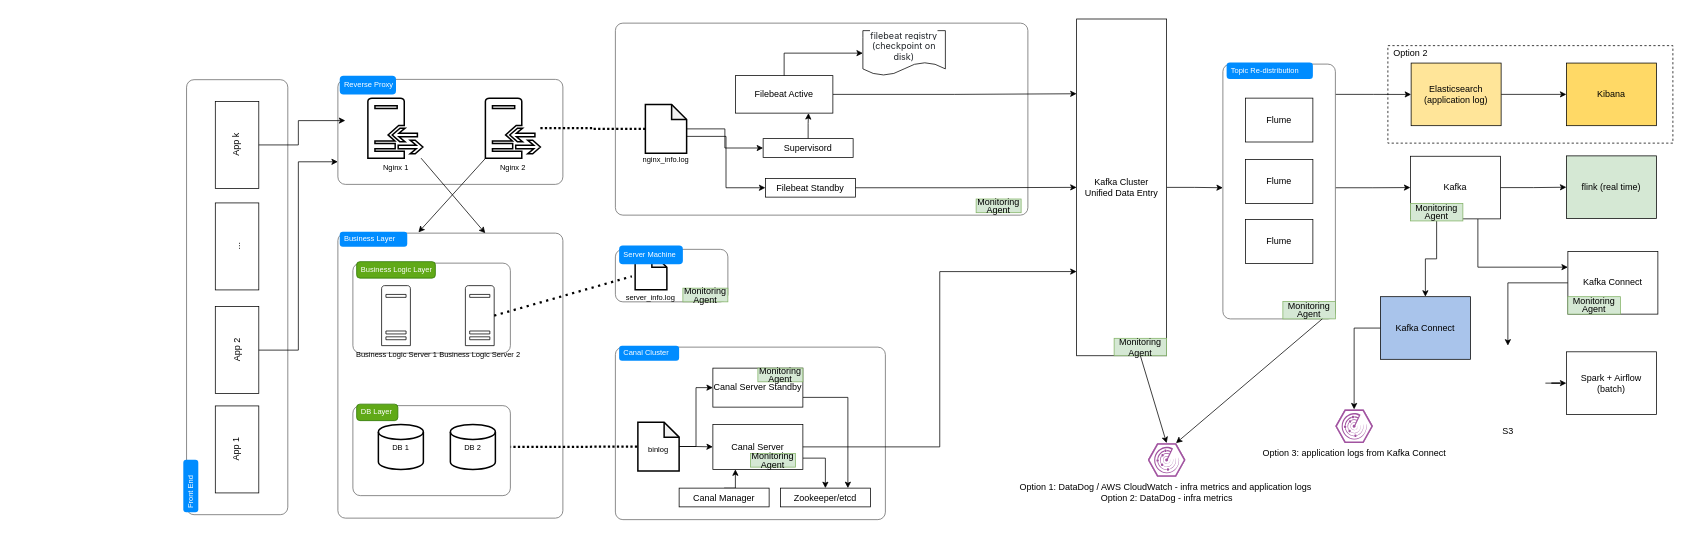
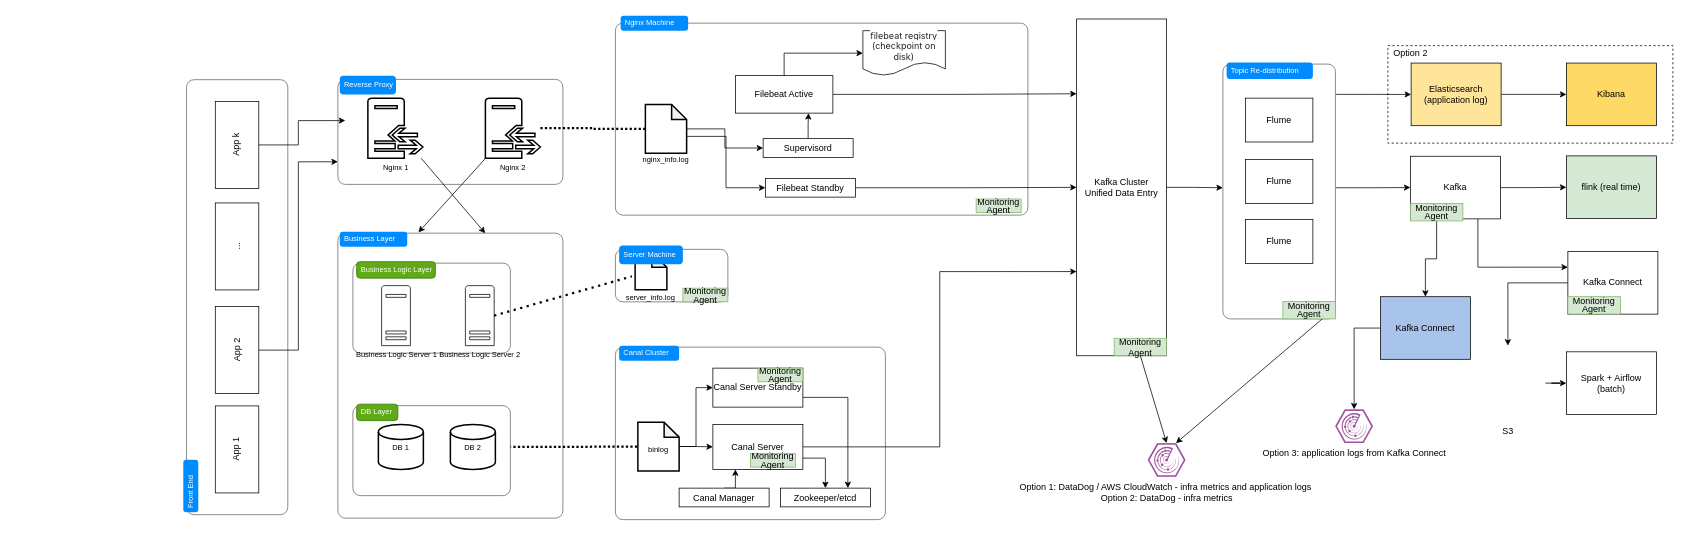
node "Nginx Machine": added
